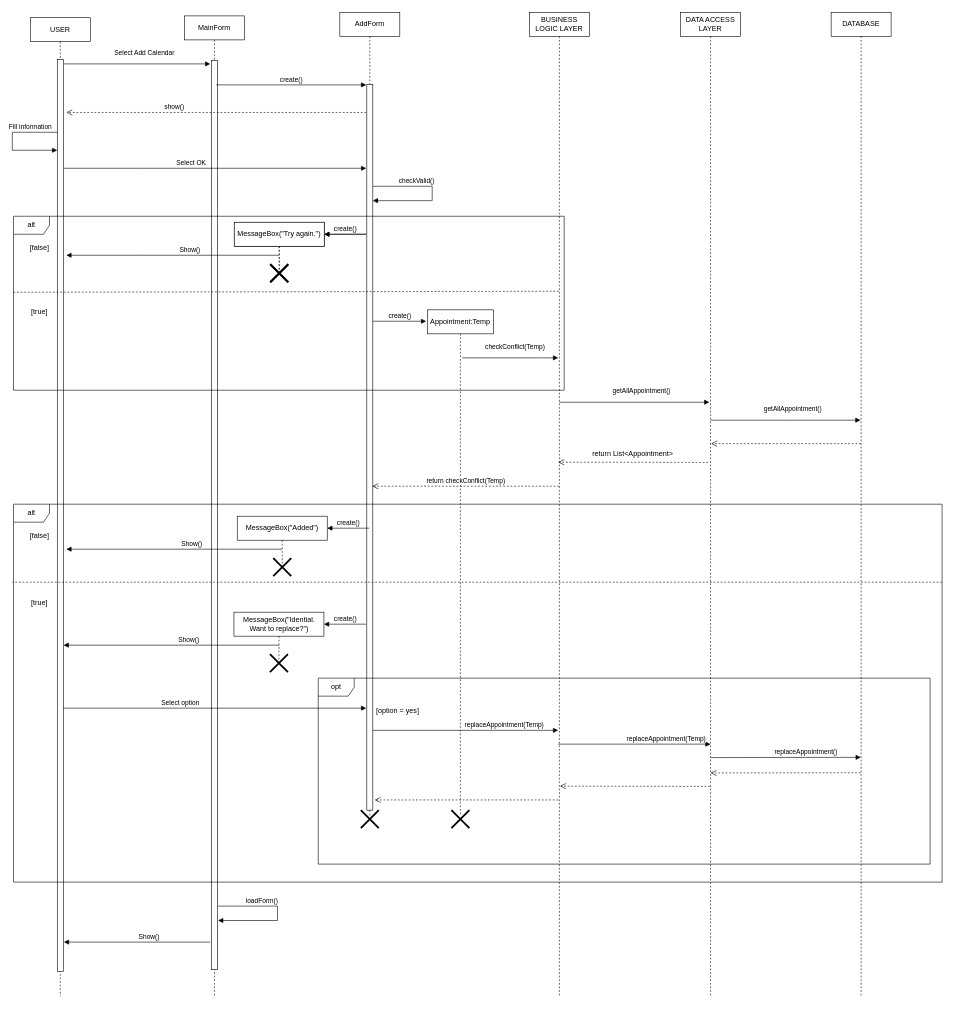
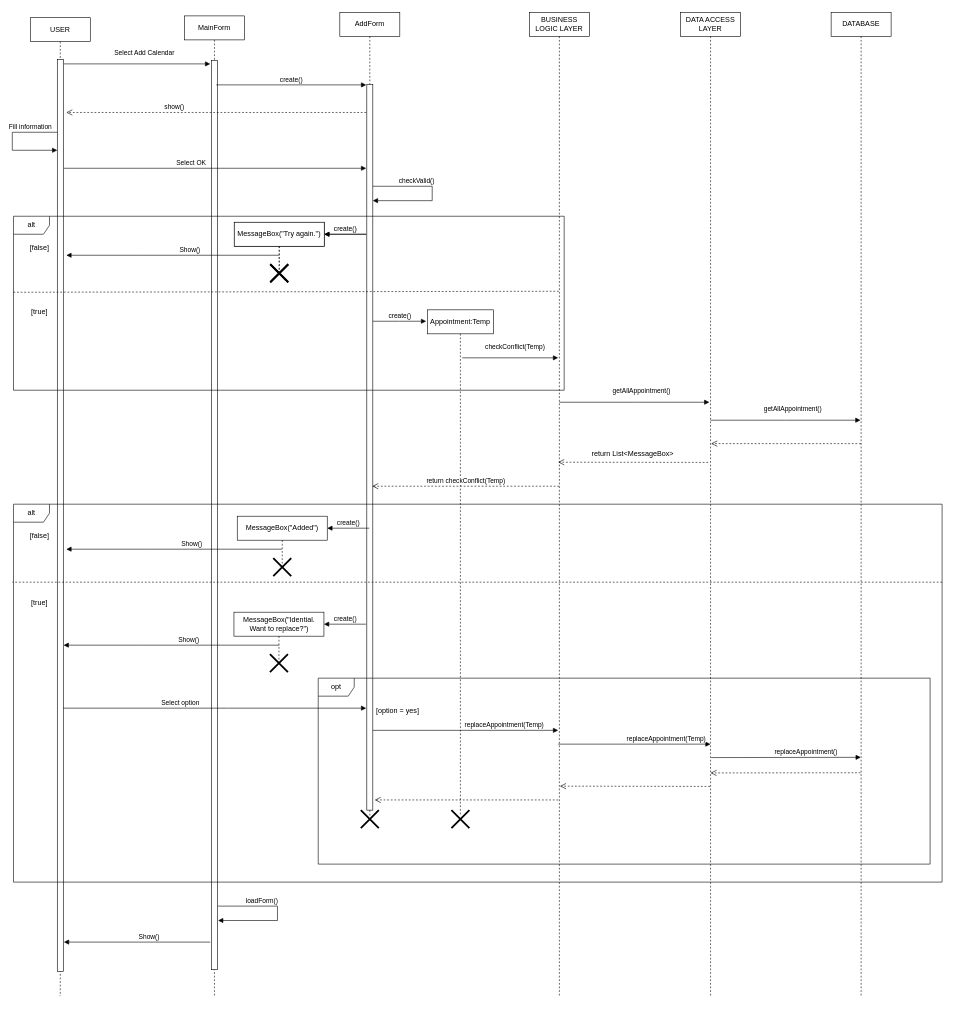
node "return List<Appointment>": label "return List<Appointment>" -> "return List<MessageBox>"
